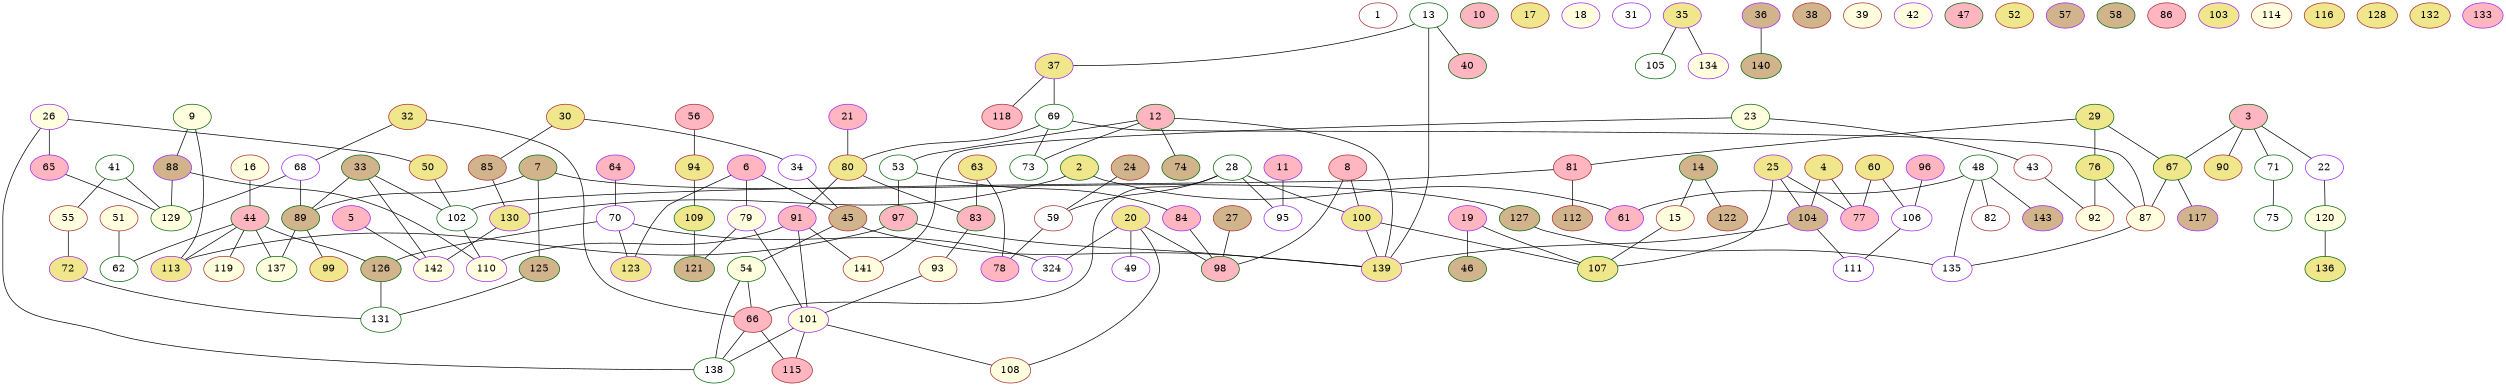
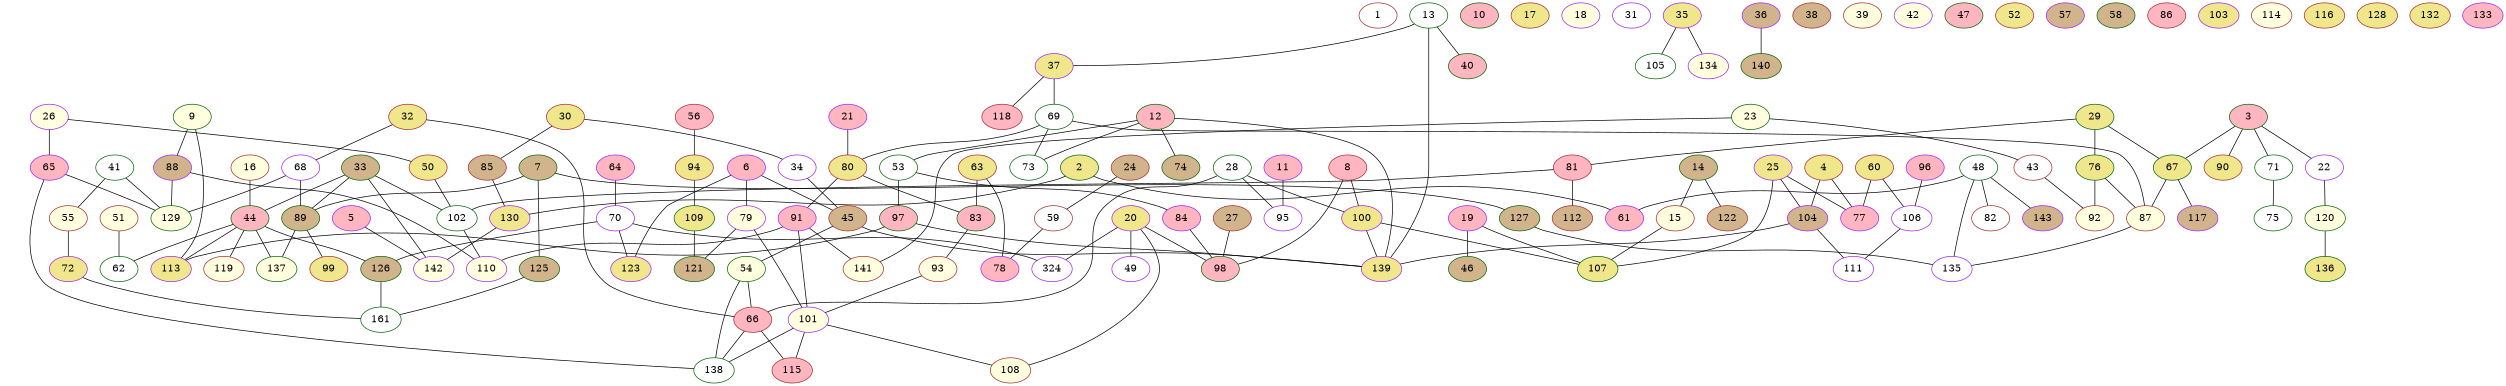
edge "28" -- "59": removed
edge "33" -- "44": added
node "131": label "131" -> "161"
edge "26" -- "138": now "65" -- "138"
